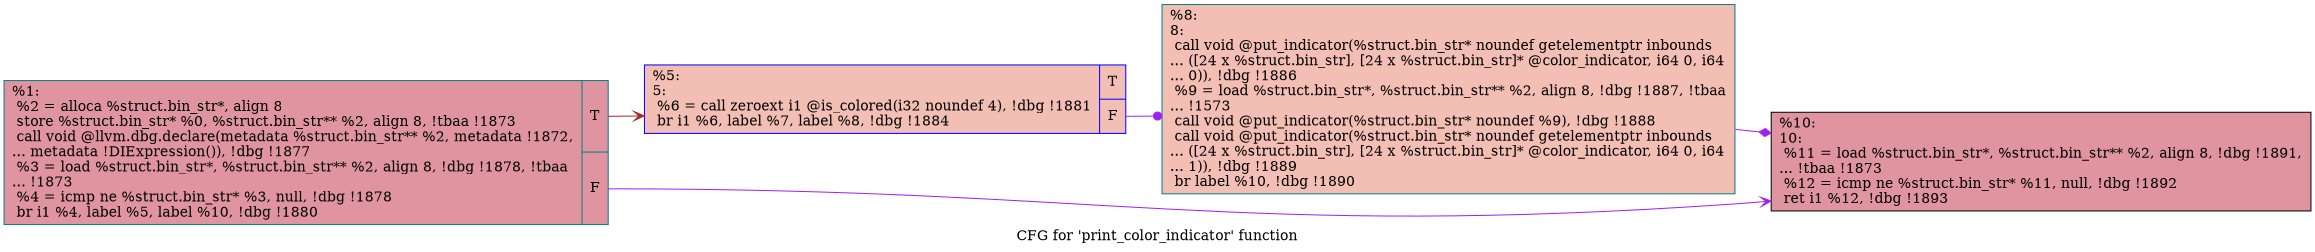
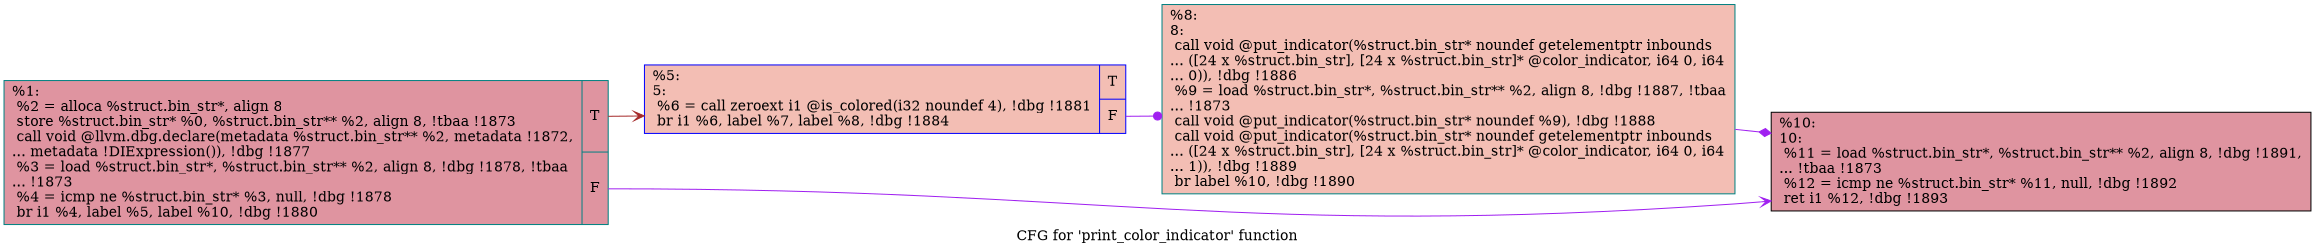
node "%8:": text "... !1573" -> "... !1873"
